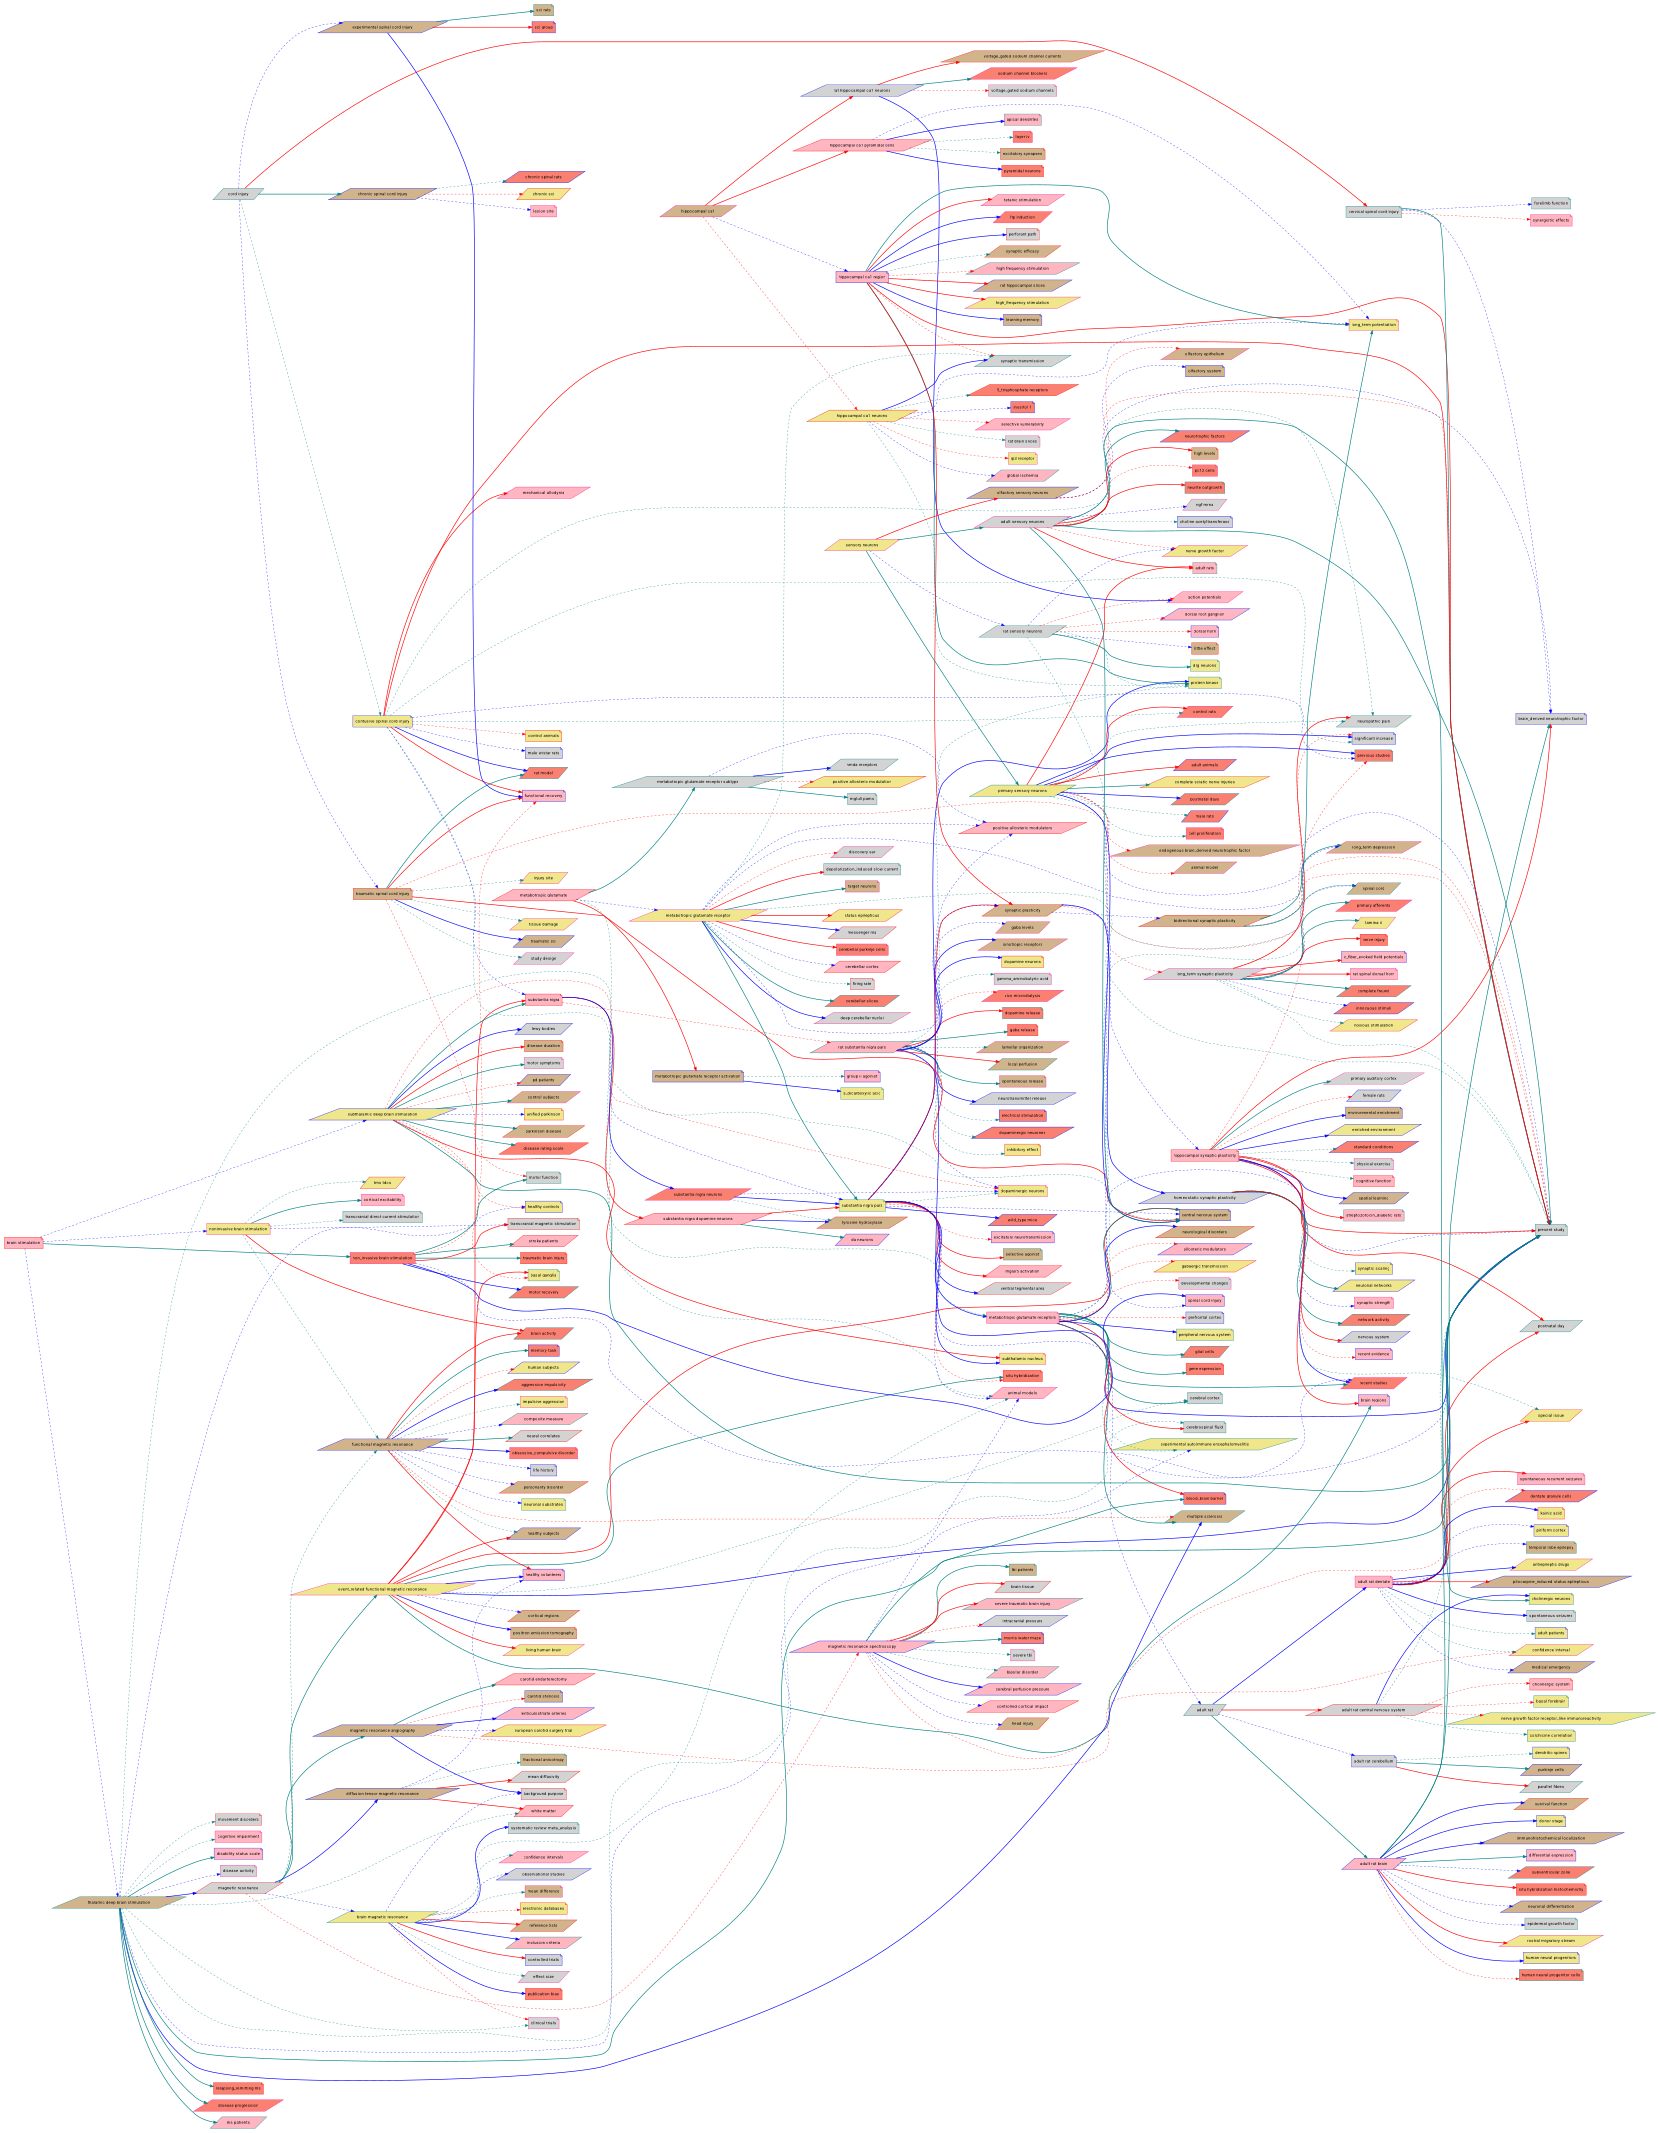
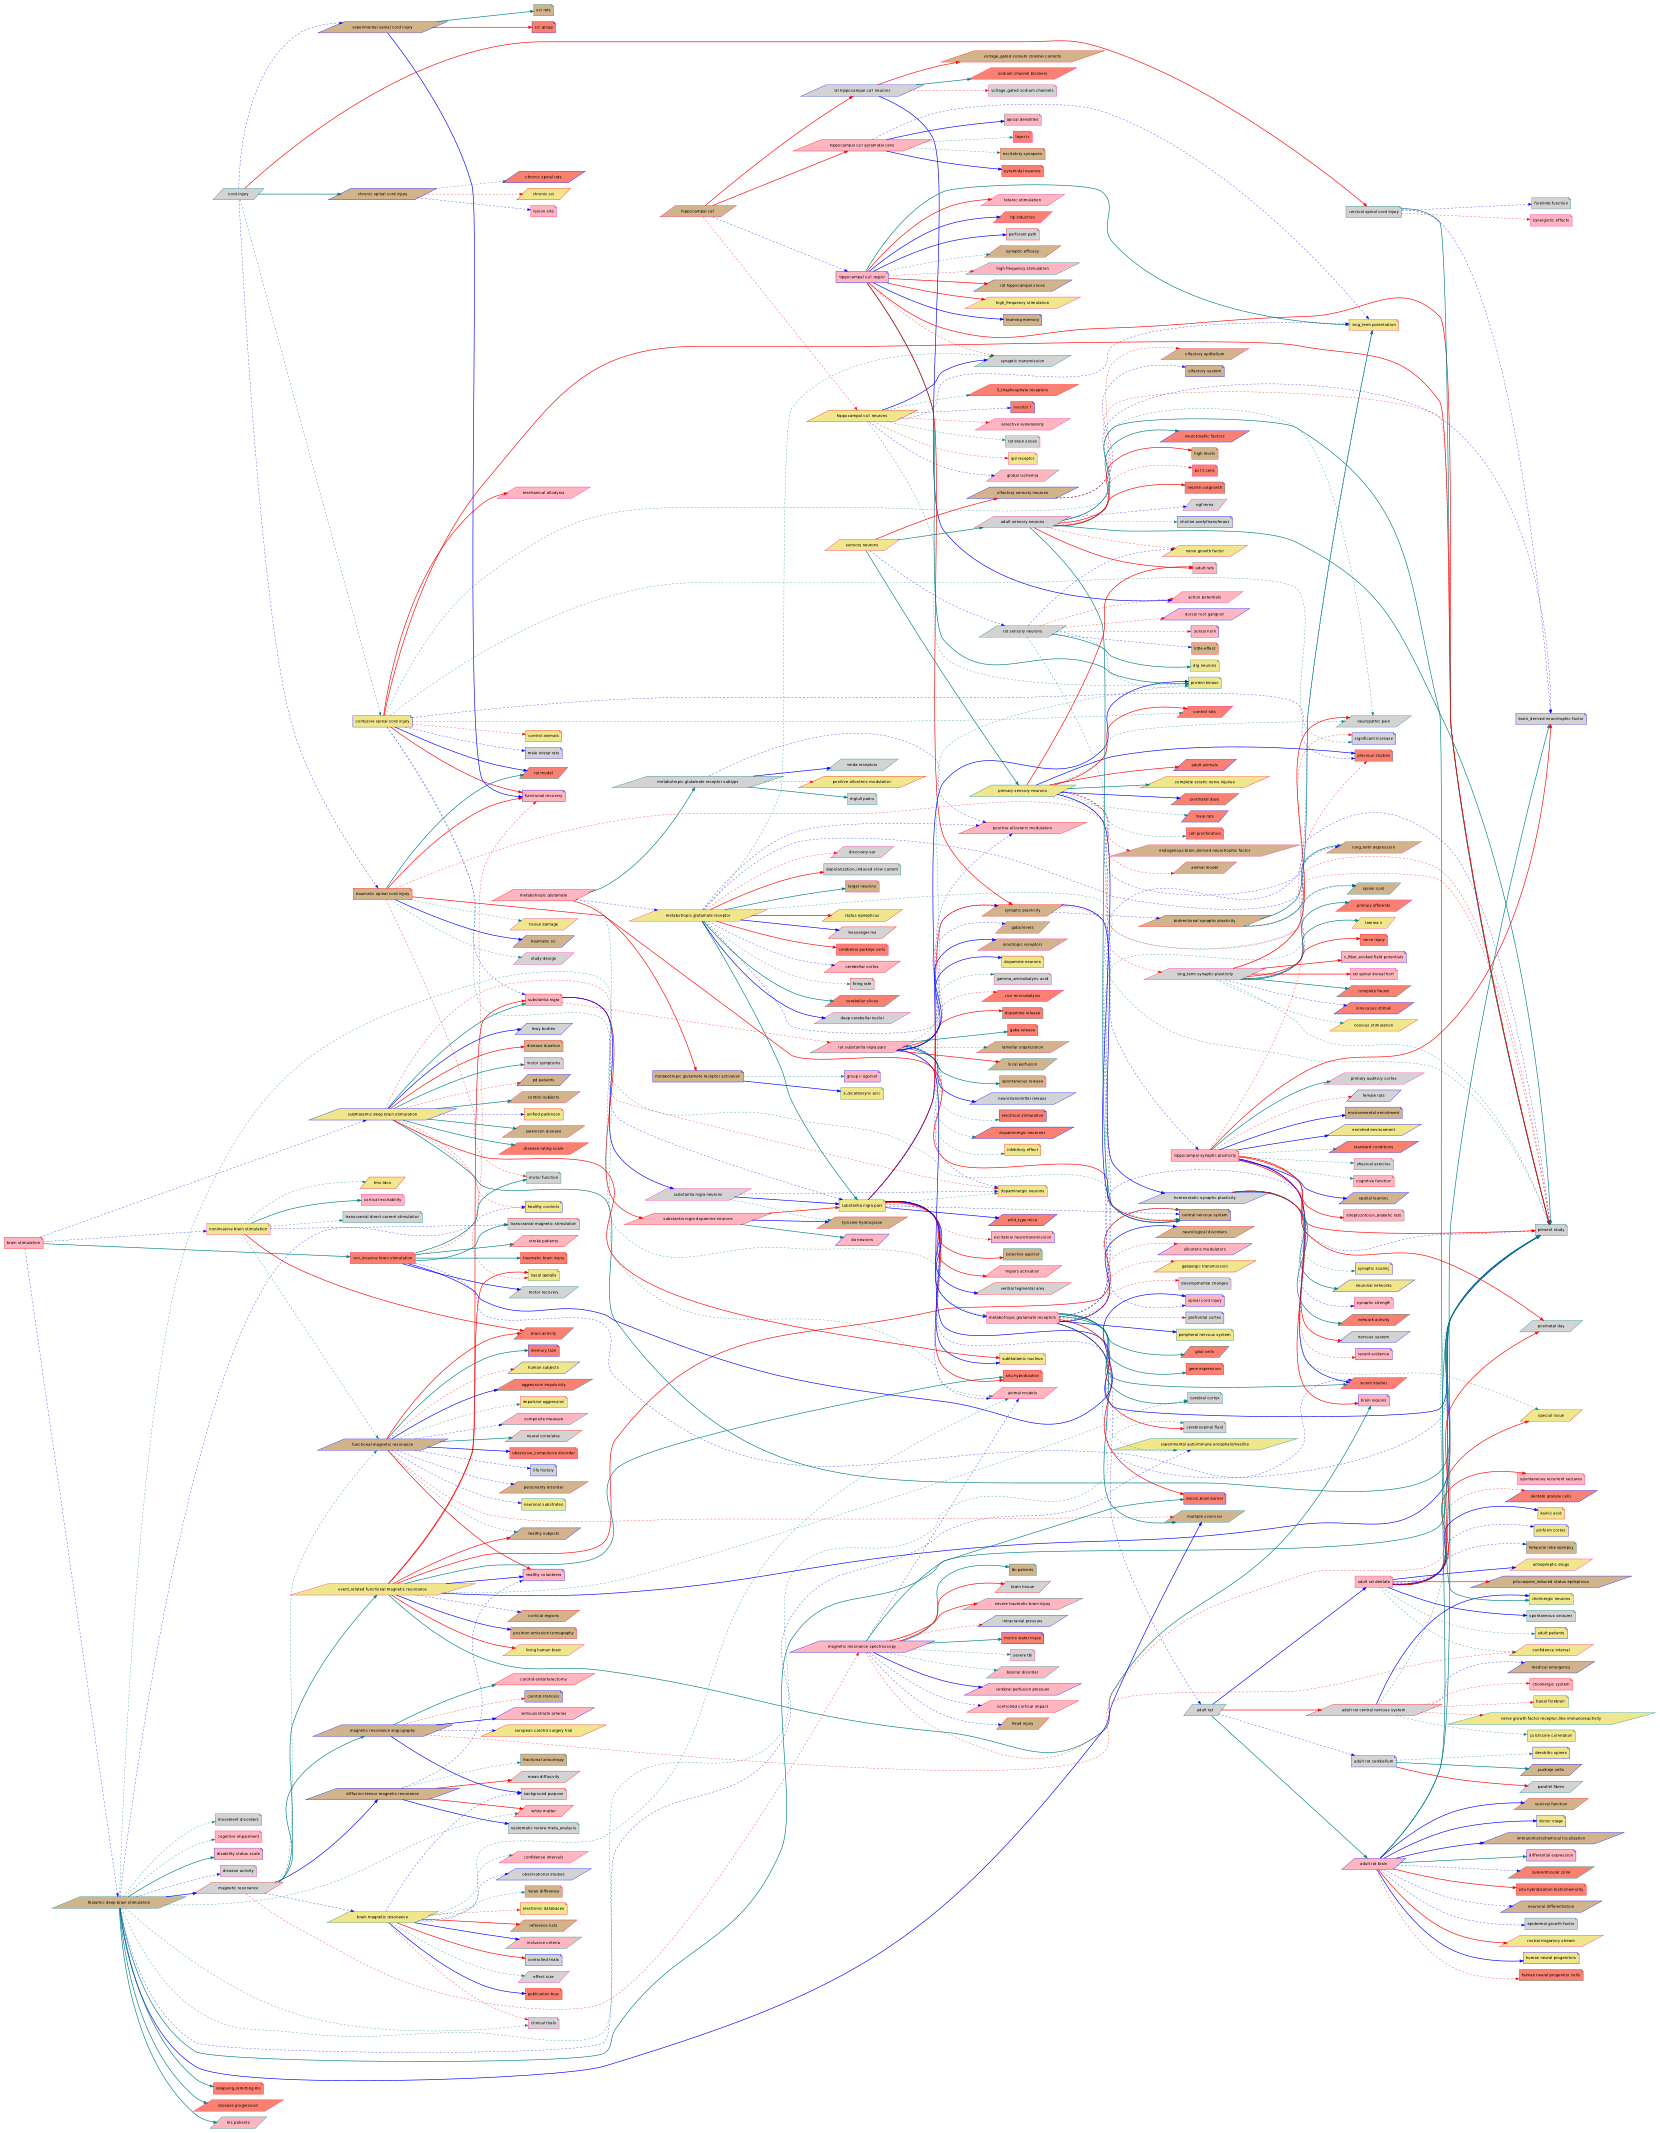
edge "primary sensory neurons" -> "significant increase": removed
node "injury site": removed
edge "metabotropic glutamate receptors" -> "long_term potentiation": added
node "substantia nigra neurons": fillcolor salmon -> lightgrey
edge "non_invasive brain stimulation" -> "transcranial magnetic stimulation": color red -> teal
edge "metabotropic glutamate receptors" -> "central nervous system": style bold -> dashed
node "motor recovery": fillcolor salmon -> lightgrey
edge "substantia nigra pars" -> "situ hybridization": style dashed -> bold
edge "adult rat dentate" -> "medical emergency": now "adult rat central nervous system" -> "medical emergency"
edge "brain magnetic resonance" -> "systematic review meta_analysis": now "diffusion tensor magnetic resonance" -> "systematic review meta_analysis"
